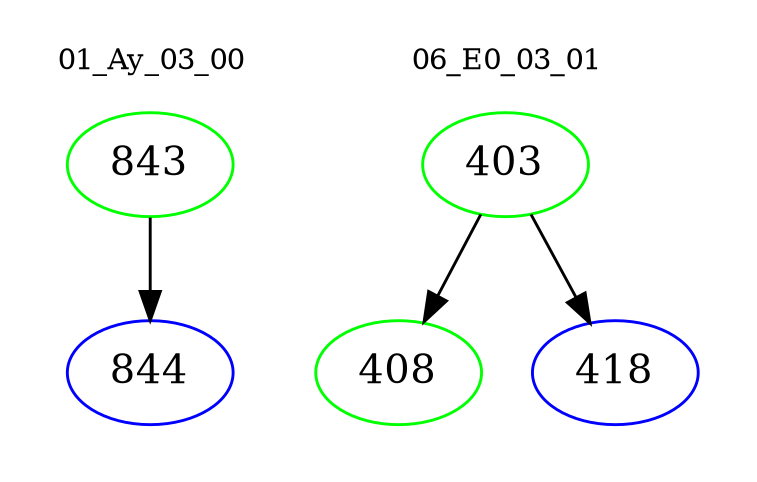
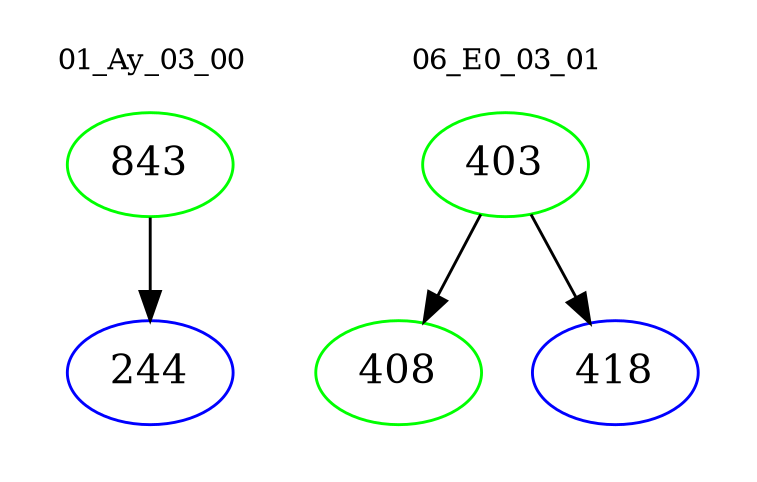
node "844": label "844" -> "244"
